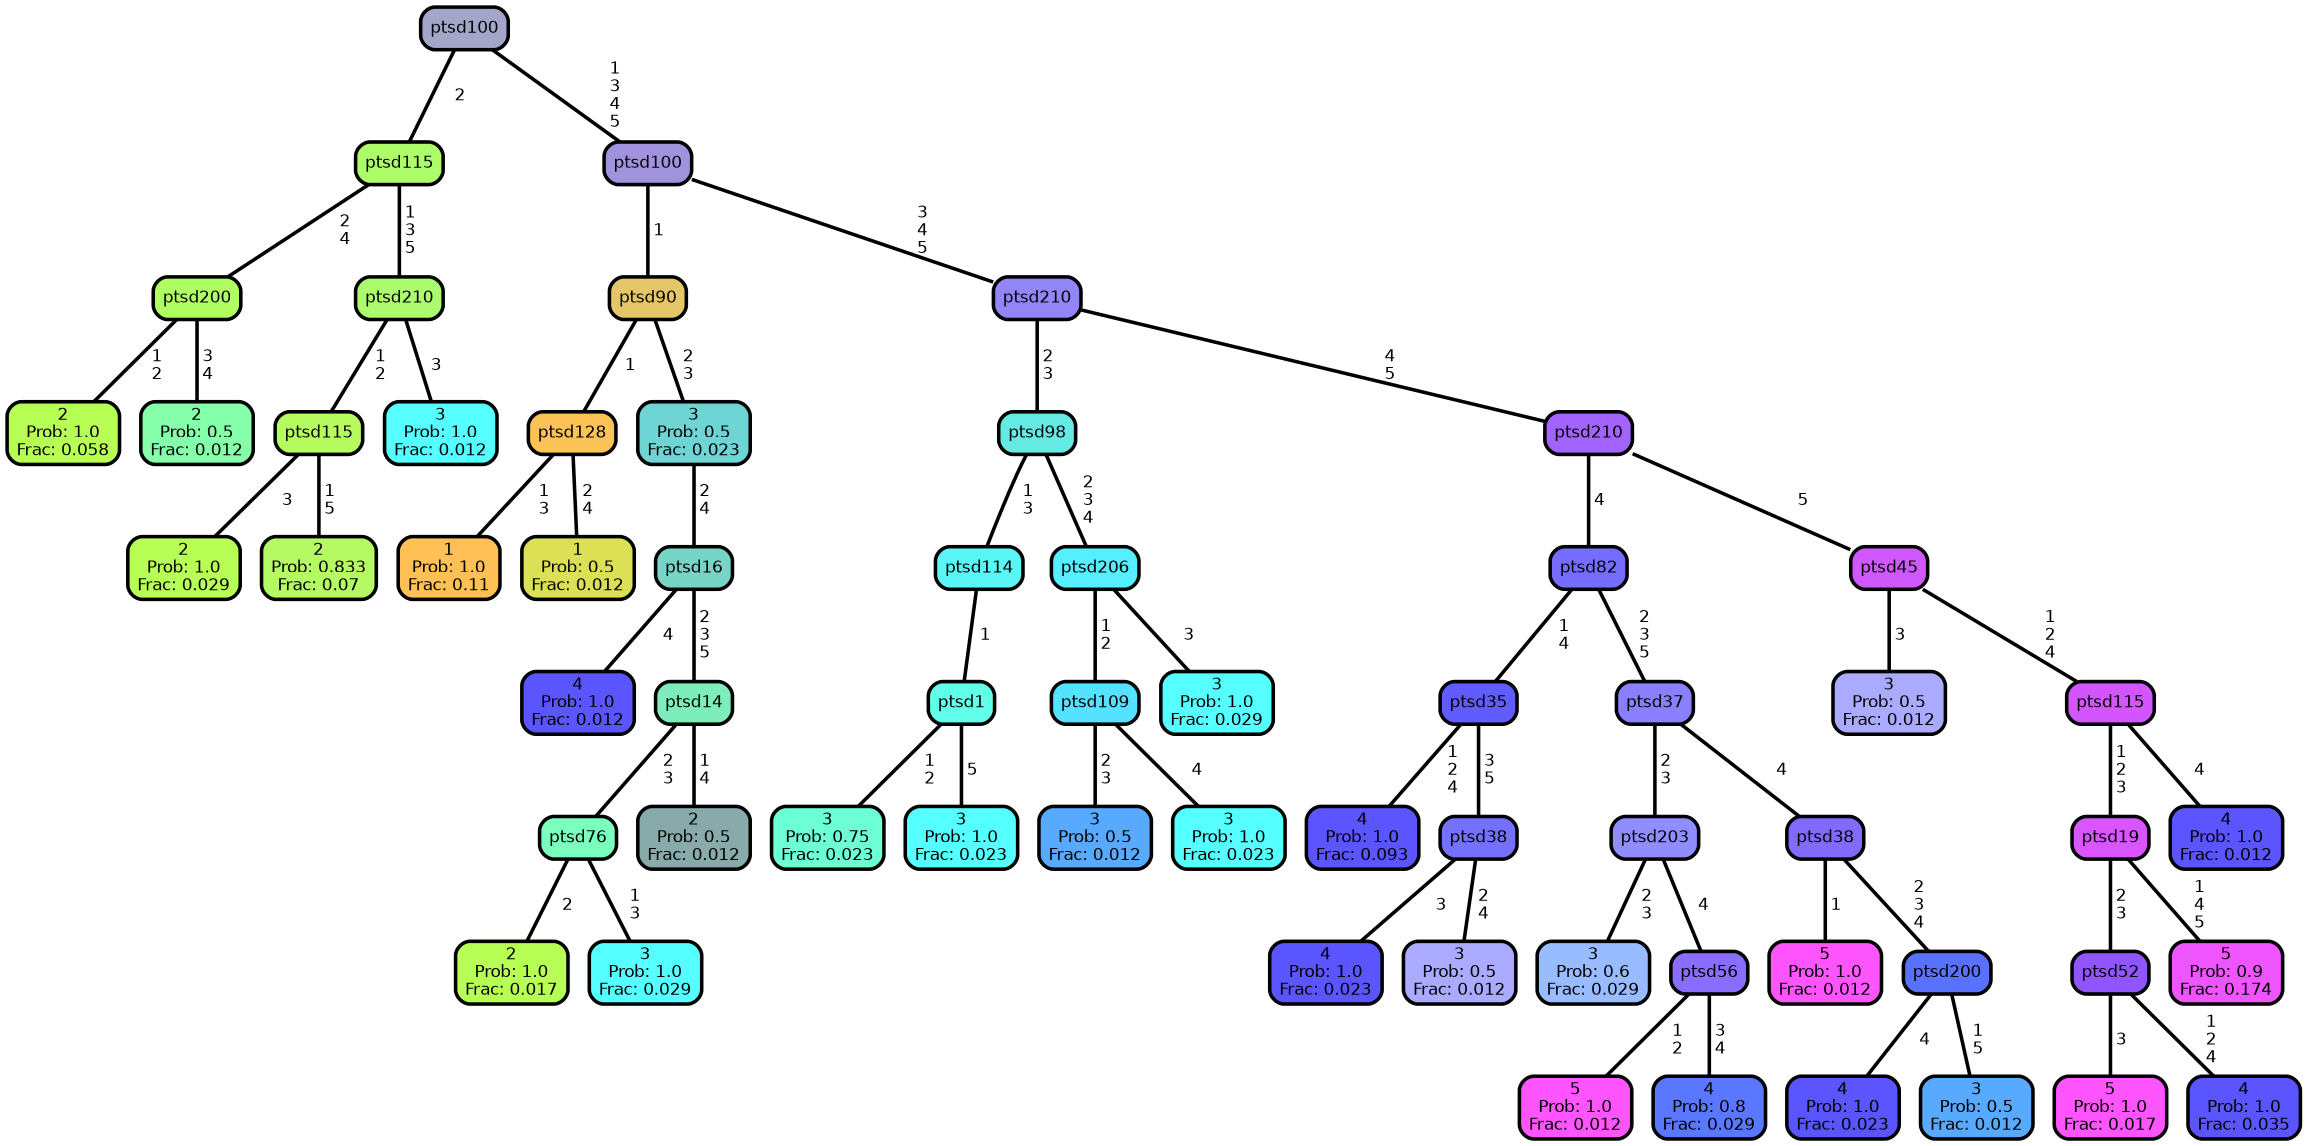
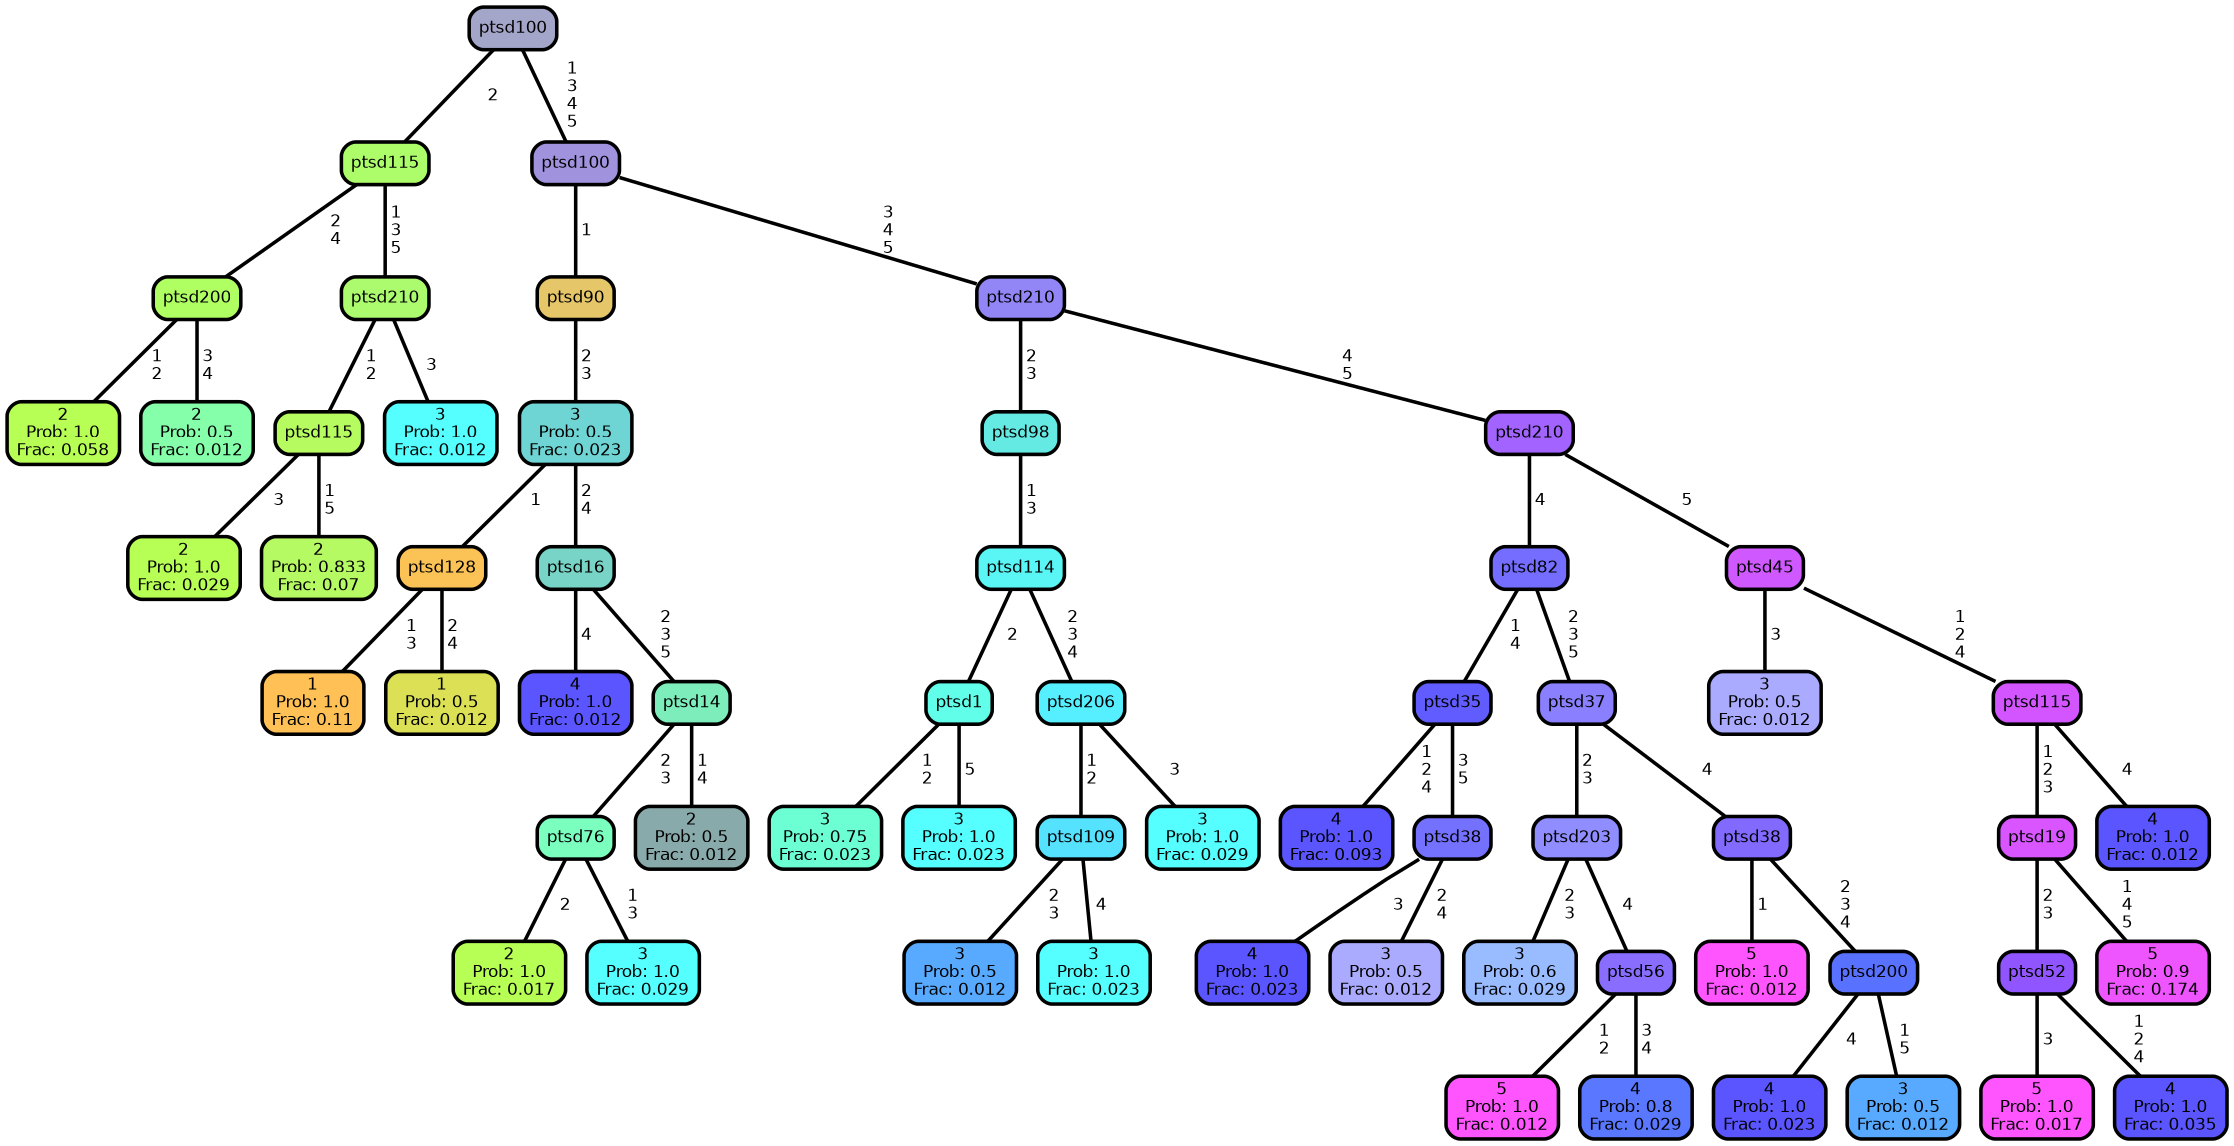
edge "ptsd90" -- "ptsd128": now "3 Prob: 0.5 Frac: 0.023" -- "ptsd128"
edge "ptsd98" -- "ptsd206": now "ptsd114" -- "ptsd206"
edge "ptsd114" -- "ptsd1": label " 1" -> " 2"
